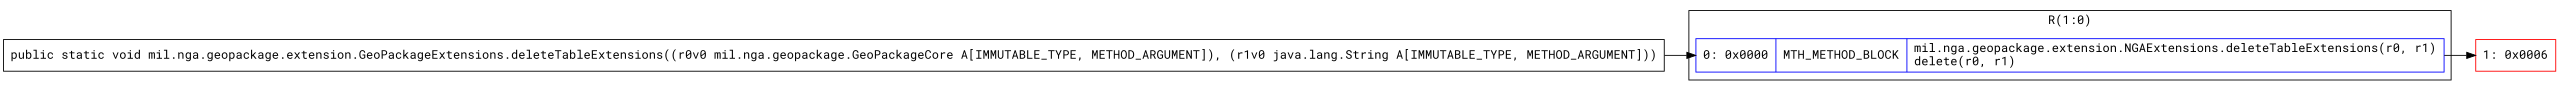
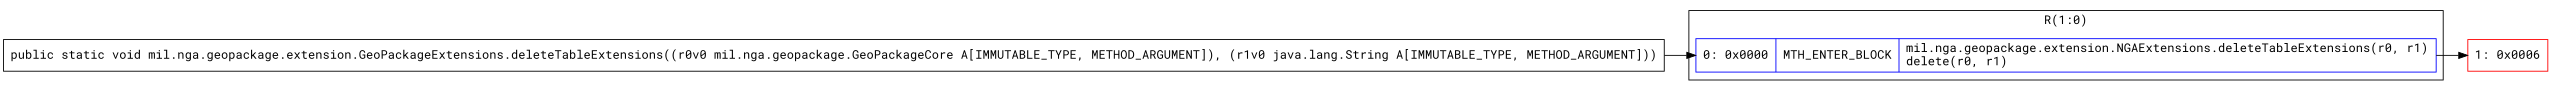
node "0: 0x0000": text "MTH_METHOD_BLOCK" -> "MTH_ENTER_BLOCK"
